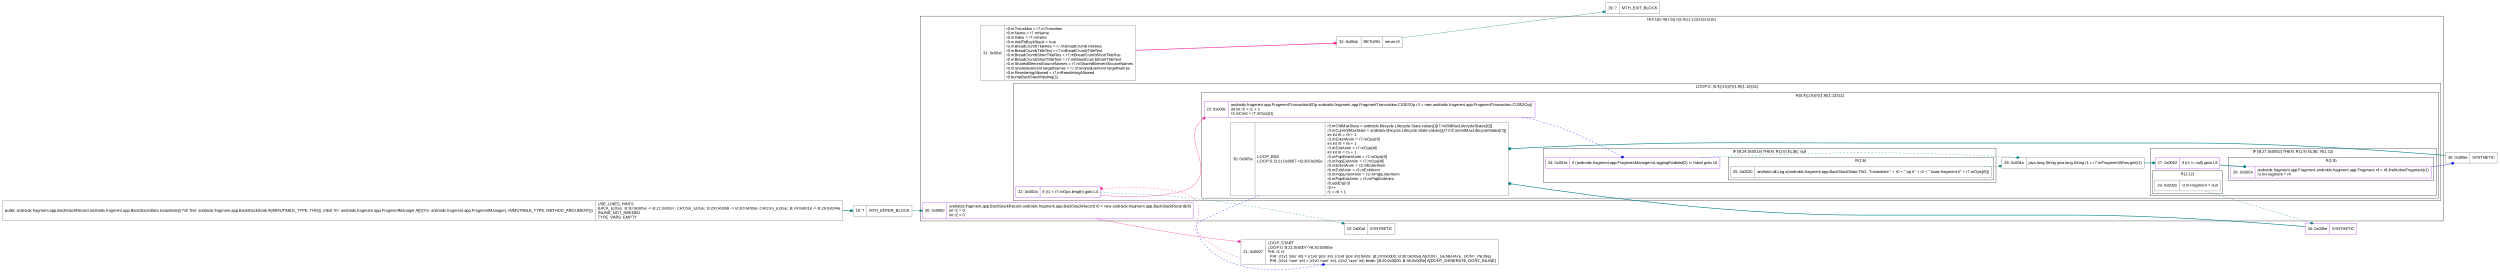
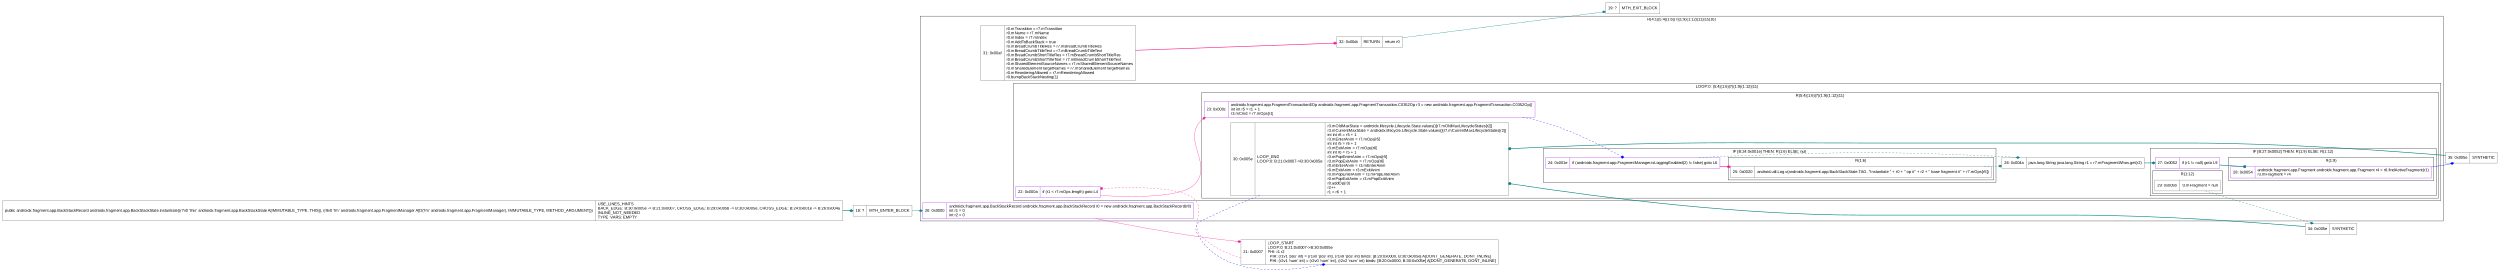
edge "28: 0x0054" -> "35: 0x005e": arrowhead dot -> diamond
edge "24: 0x001e" -> "25: 0x0020": added
node "33: 0x00af": removed
node "34: 0x005e": color purple -> gray40
